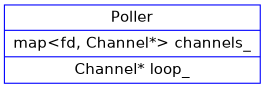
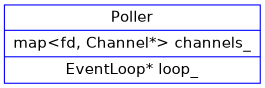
node "Poller": text "Channel* loop_" -> "EventLoop* loop_"
